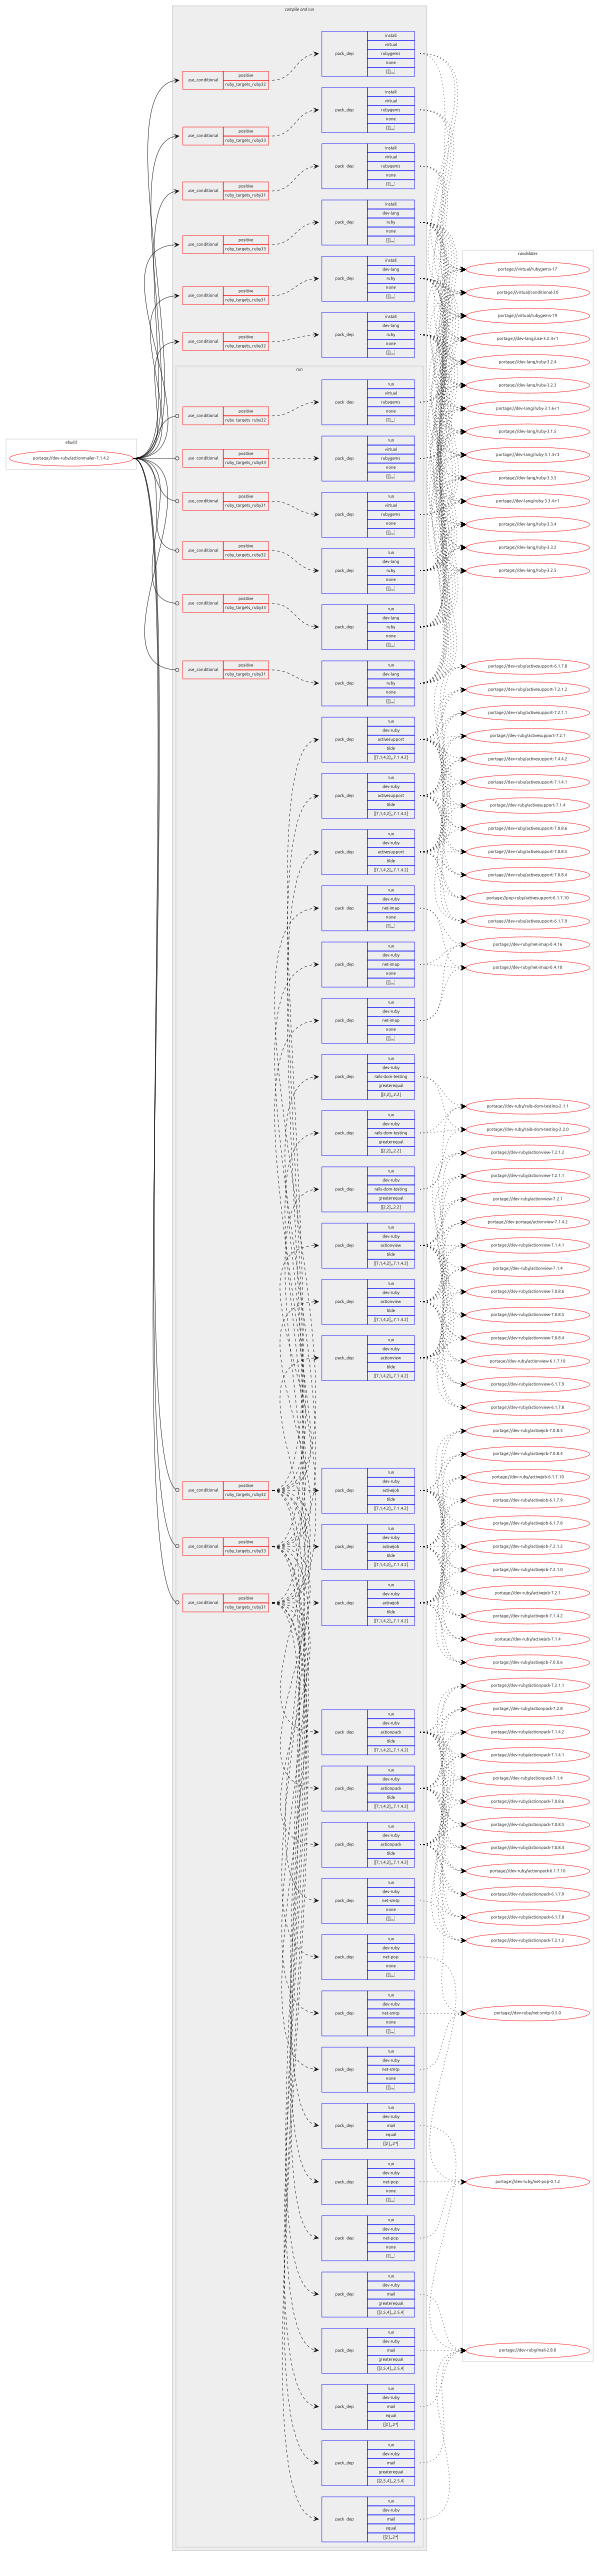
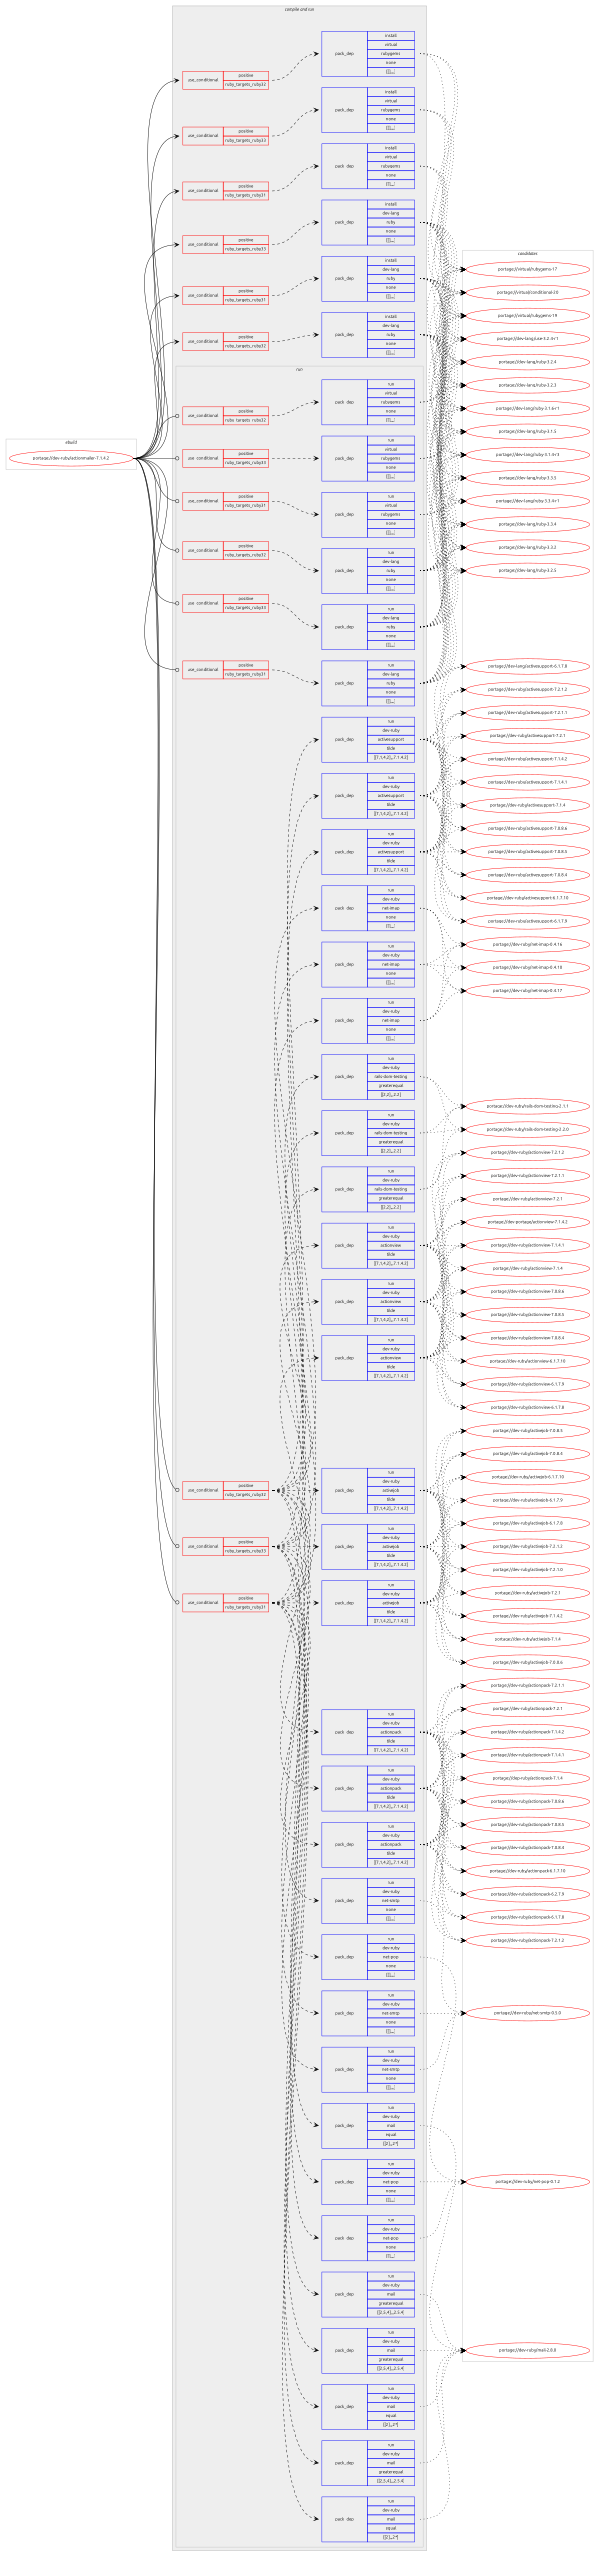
node "portage://dev-ruby/activesupport-6.1.7.8": label "portage://dev-ruby/activesupport-6.1.7.8" -> "portage://dev-lang/activesupport-6.1.7.8"
node "portage://dev-ruby/activesupport-7.4.4.2": label "portage://dev-ruby/activesupport-7.4.4.2" -> "portage://dev-ruby/activesupport-7.1.4.2"
node "portage://pop-ruby/activesupport-6.1.7.10": label "portage://pop-ruby/activesupport-6.1.7.10" -> "portage://dev-ruby/activesupport-6.1.7.10"
node "portage://dev-ruby/net-imap-0.4.17": added
node "portage://dev-ruby/actionpack-7.2.8": label "portage://dev-ruby/actionpack-7.2.8" -> "portage://dev-ruby/actionpack-7.2.1"
node "portage://dev-ruby/actionpack-7.1.4": label "portage://dev-ruby/actionpack-7.1.4" -> "portage://dep-ruby/actionpack-7.1.4"
node "portage://dev-ruby/actionpack-6.1.7.9": label "portage://dev-ruby/actionpack-6.1.7.9" -> "portage://dev-ruby/actionpack-6.2.7.9"
